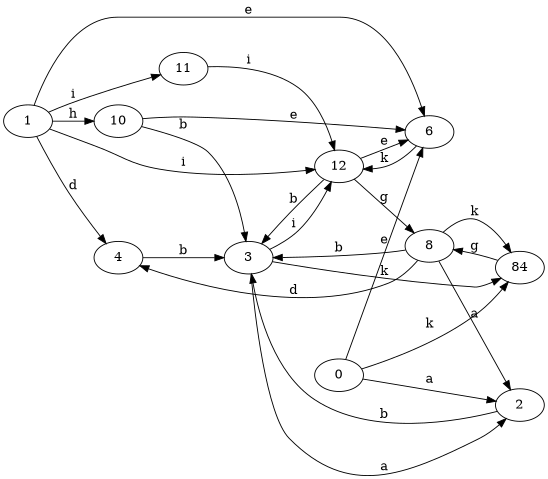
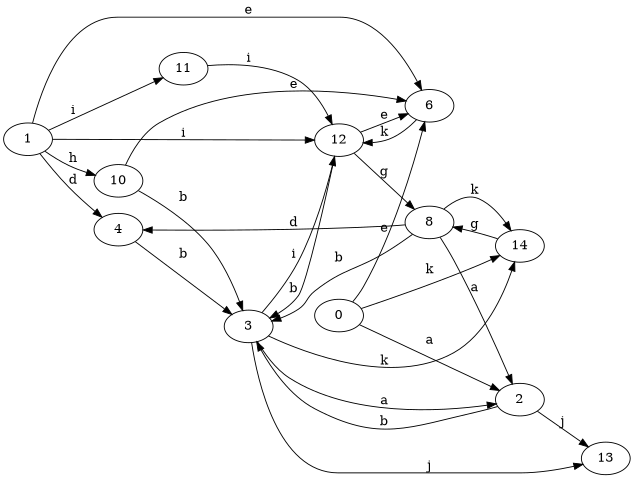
node "84": label "84" -> "14"
node "13": added
